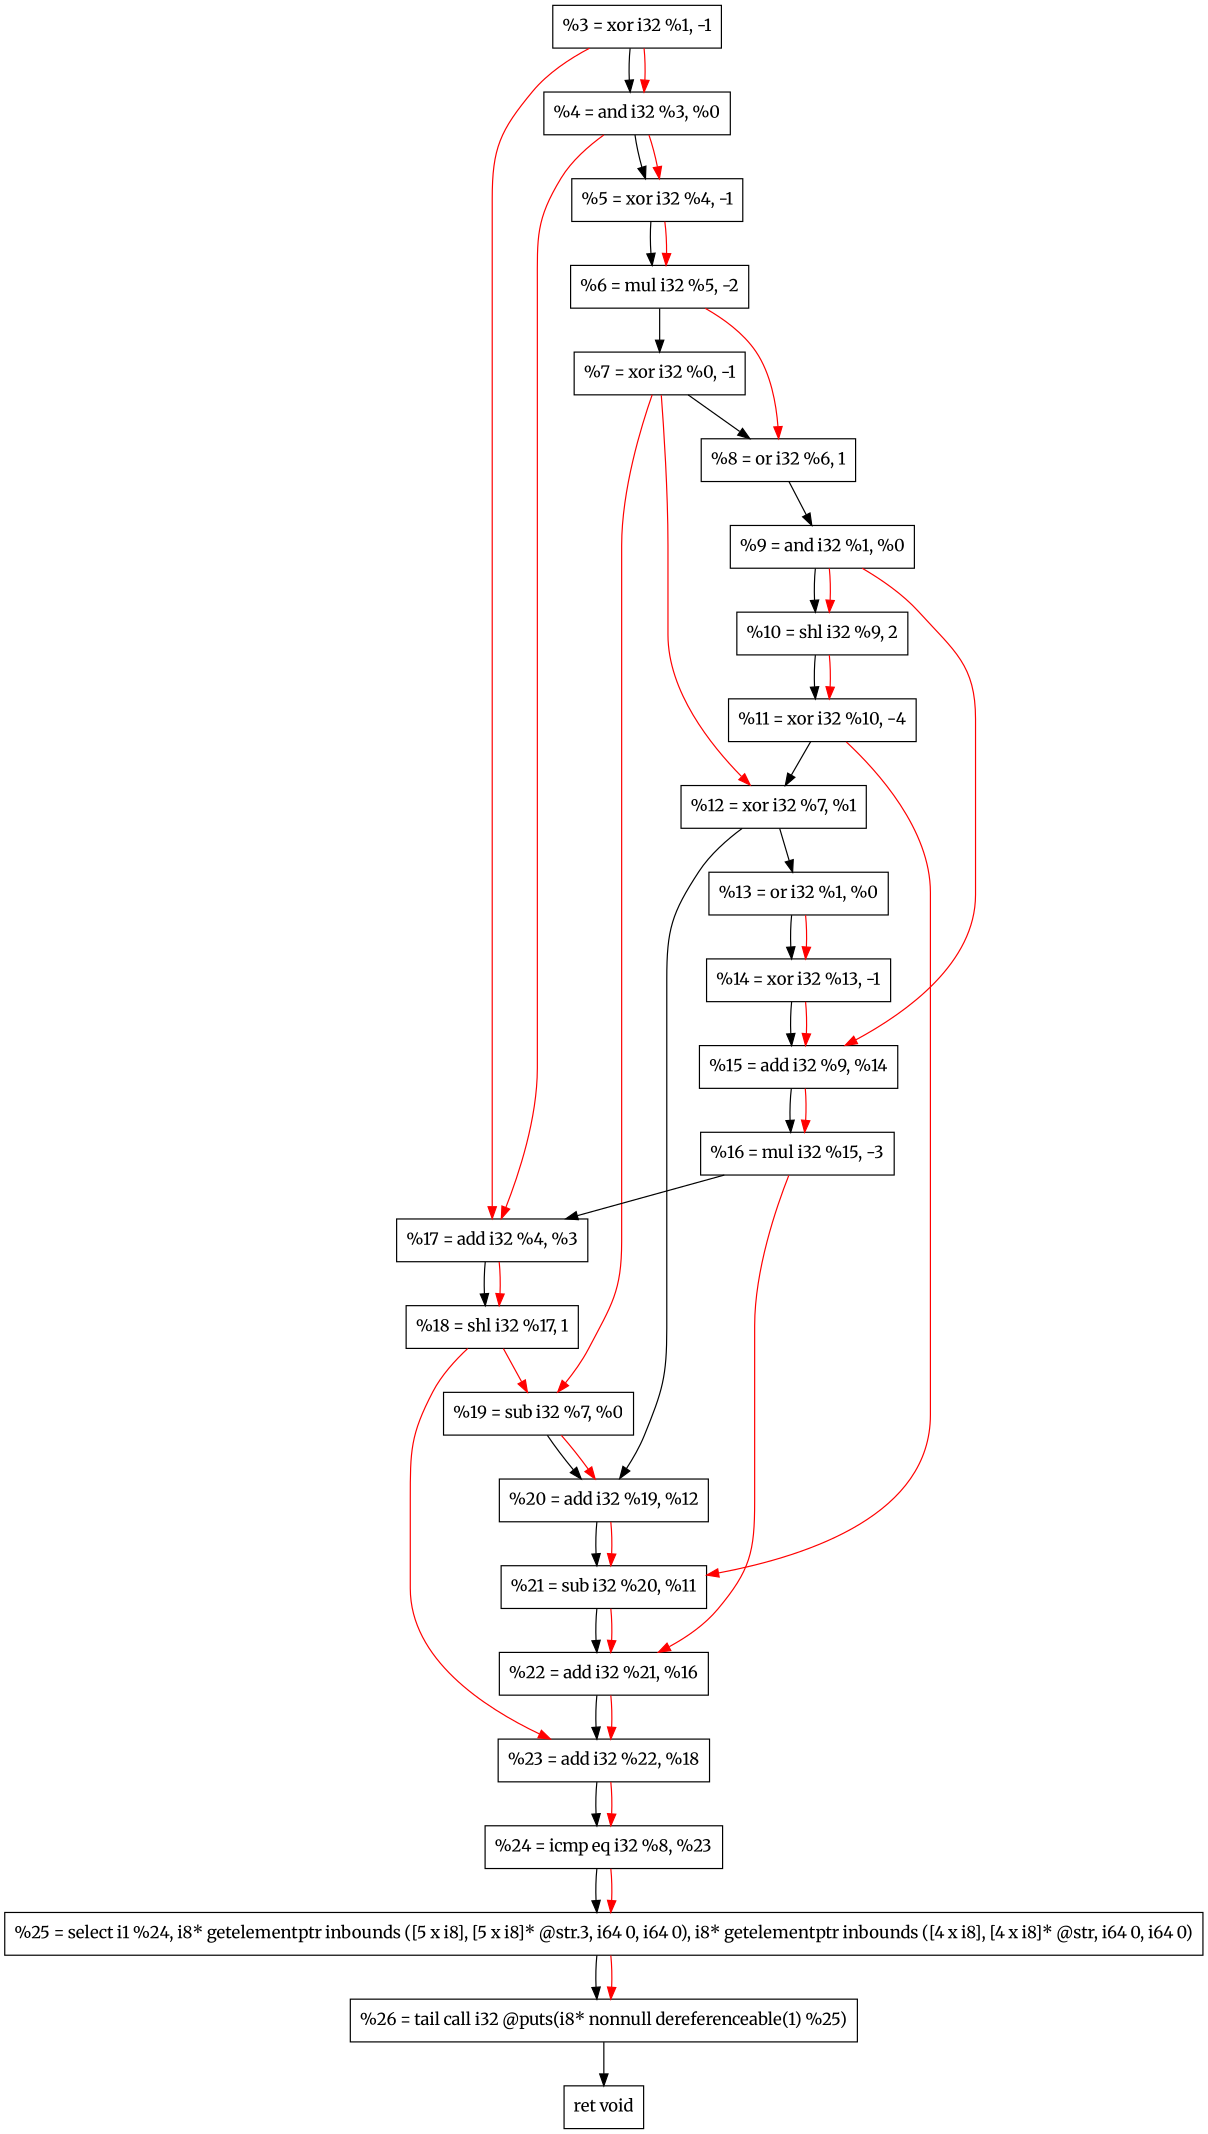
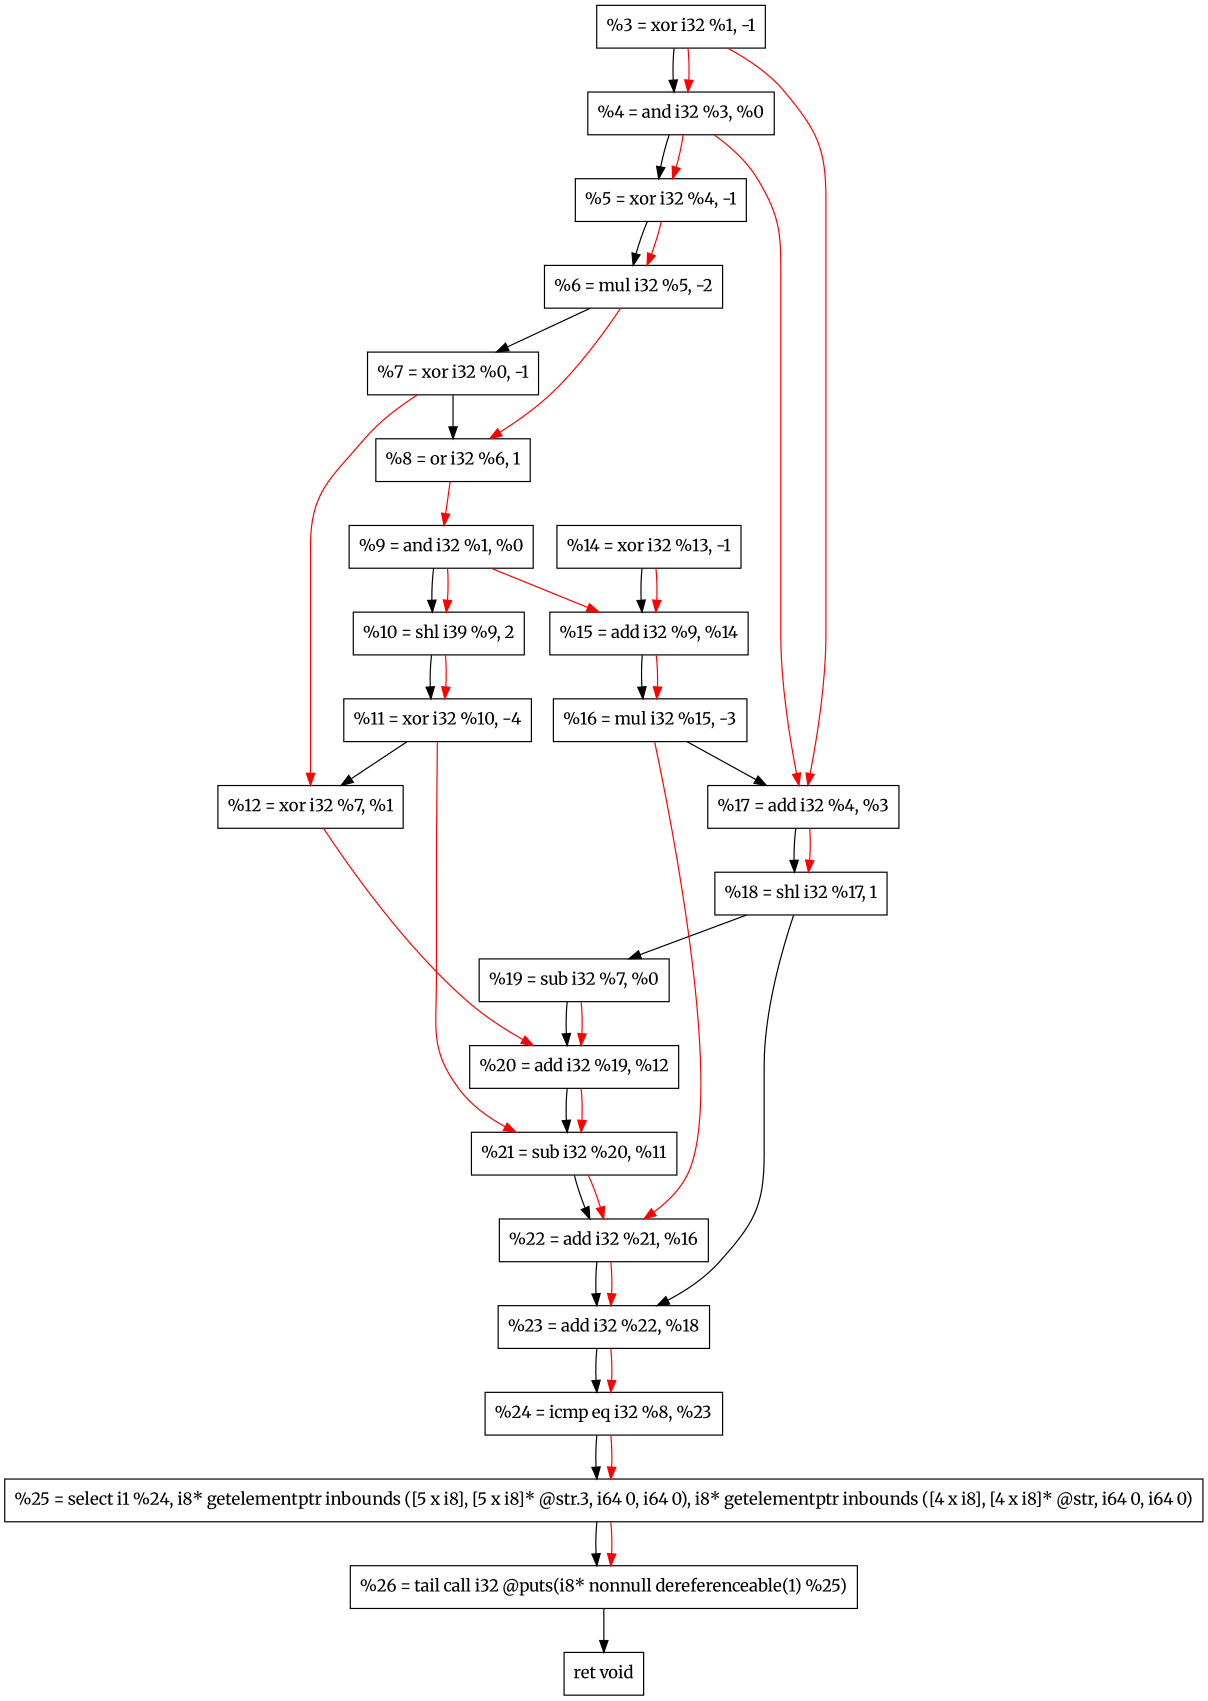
edge "%8 = or i32 %6, 1" -> "%9 = and i32 %1, %0": color black -> red
node "%10 = shl i32 %9, 2": label "%10 = shl i32 %9, 2" -> "%10 = shl i39 %9, 2"
edge "%7 = xor i32 %0, -1" -> "%19 = sub i32 %7, %0": removed
node "%13 = or i32 %1, %0": removed
edge "%12 = xor i32 %7, %1" -> "%20 = add i32 %19, %12": color black -> red
edge "%18 = shl i32 %17, 1" -> "%19 = sub i32 %7, %0": color red -> black
edge "%18 = shl i32 %17, 1" -> "%23 = add i32 %22, %18": color red -> black
